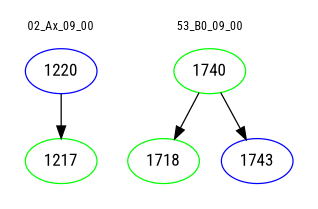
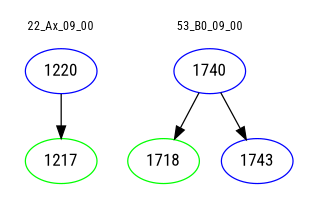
cluster "02_Ax_09_00": label "02_Ax_09_00" -> "22_Ax_09_00"
node "1740": color green -> blue
